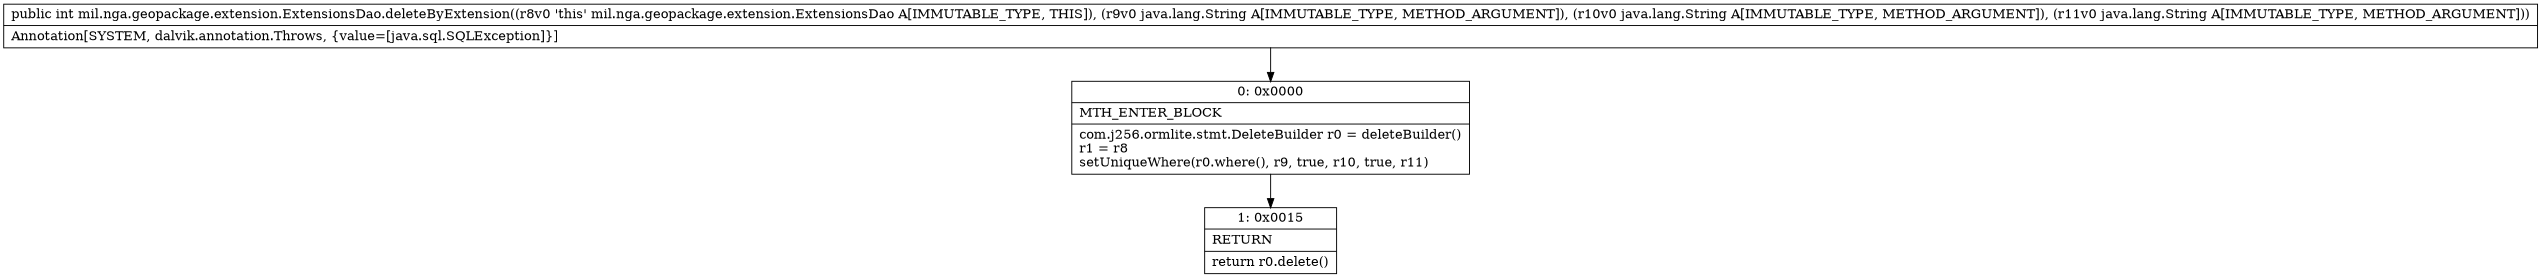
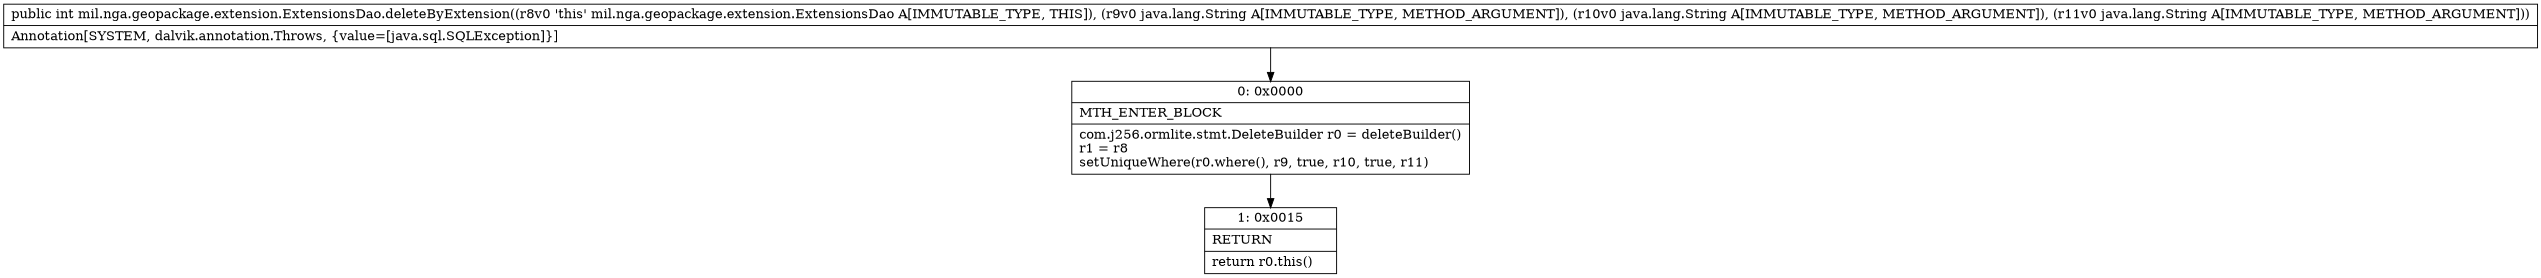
node "1: 0x0015": text "return r0.delete()" -> "return r0.this()"
